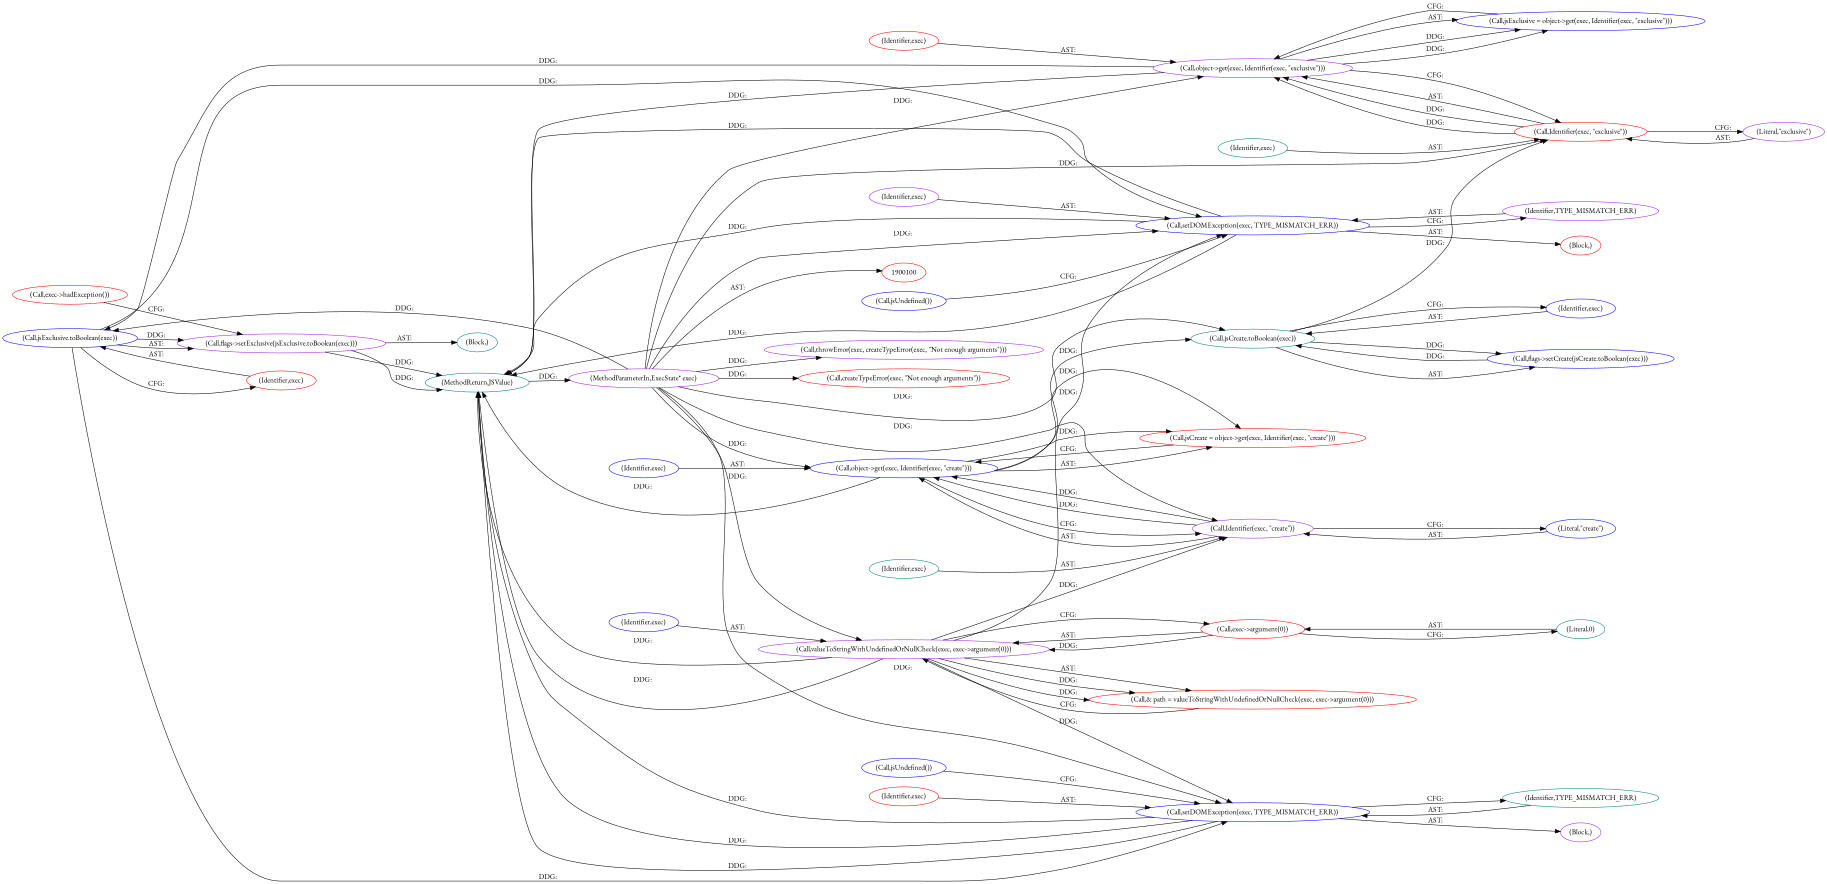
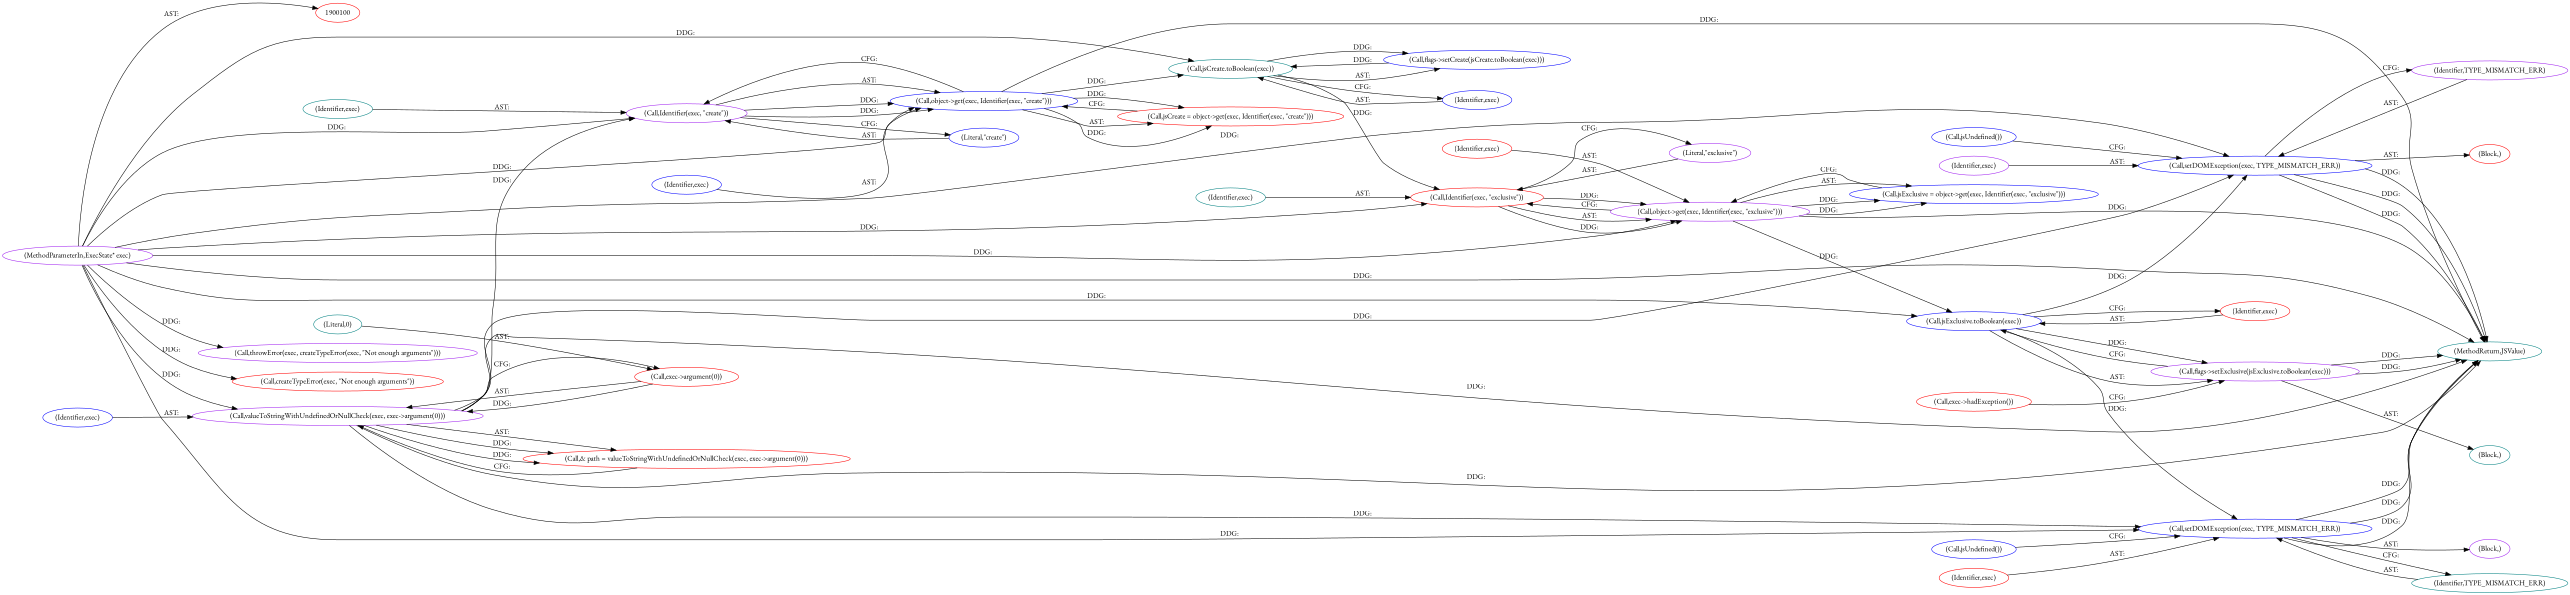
edge "(Call,flags->setExclusive(jsExclusive.toBoolean(exec)))" -> "(Call,jsExclusive.toBoolean(exec))": added, label "CFG:"
edge "(MethodReturn,JSValue)" -> "(MethodParameterIn,ExecState* exec)": reversed
edge "(Call,exec->argument(0))" -> "(Literal,0)": removed, label "CFG:"
